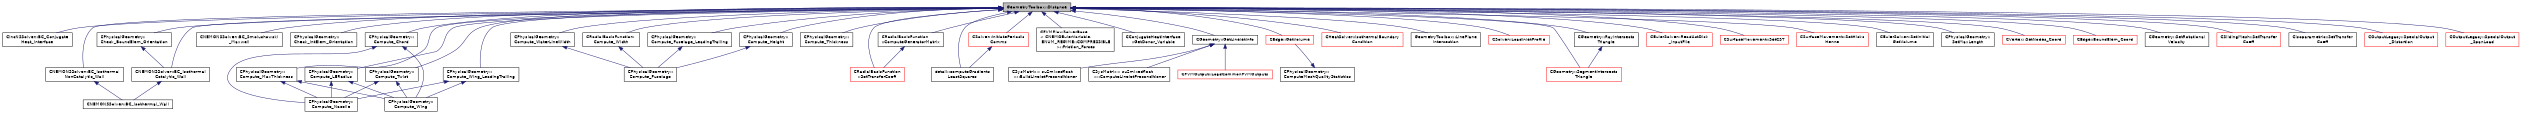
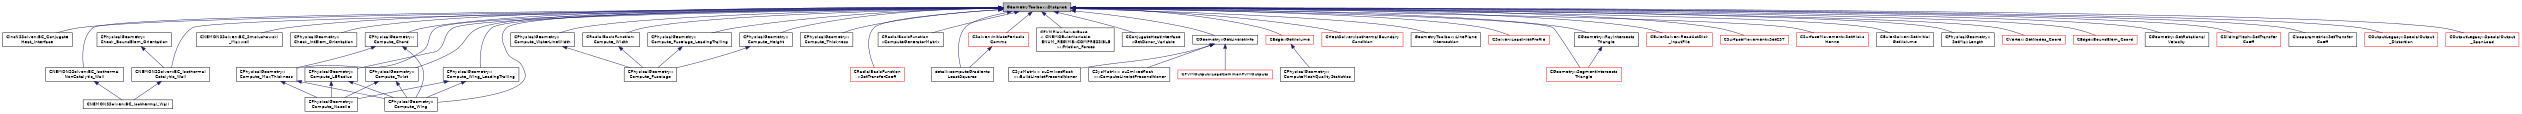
edge "CPhysicalGeometry:: Check_BoundElem_Orientation" -> "GeometryToolbox::Distance": now "CPhysicalGeometry:: Compute_Wing" -> "GeometryToolbox::Distance"
edge "CEdge::GetVolume" -> "CPhysicalGeometry:: ComputeMeshQualityStatistics": reversed
edge "CPhysicalGeometry:: Compute_Nacelle" -> "CPhysicalGeometry:: Compute_Chord": now "CPhysicalGeometry:: Compute_MaxThickness" -> "CPhysicalGeometry:: Compute_Chord"
edge "CRadialBasisFunction ::SetTransferCoeff" -> "CRadialBasisFunction ::ComputeGeneratorMatrix": removed
